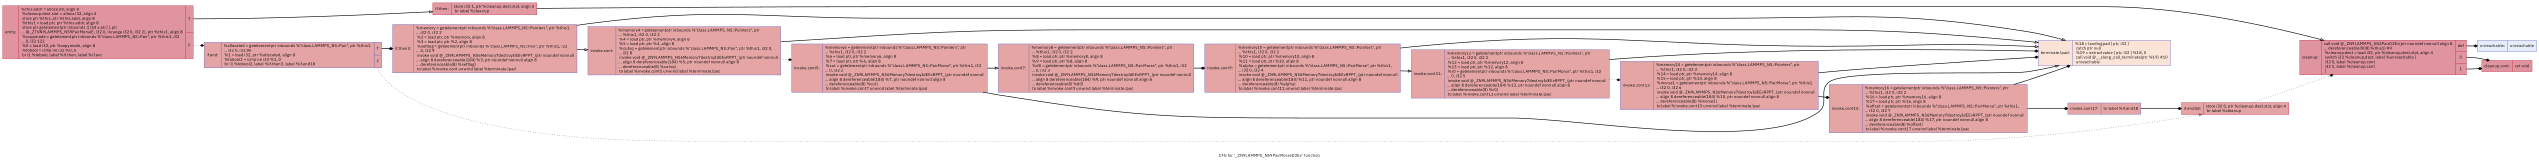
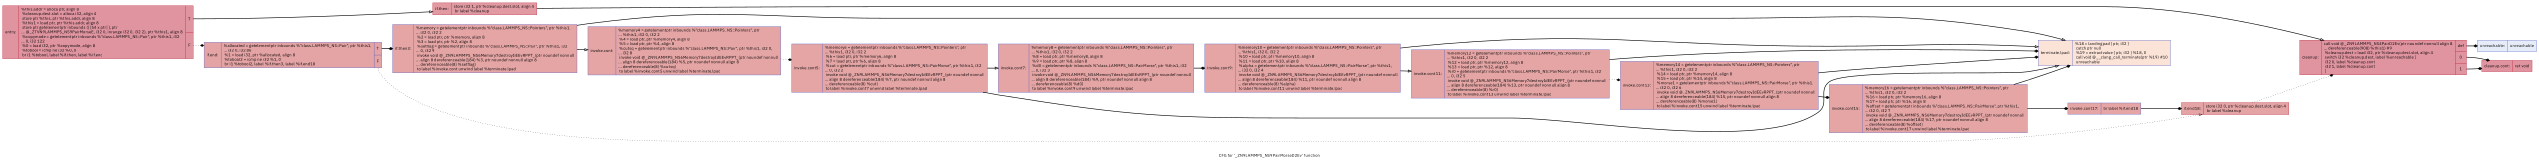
edge "invoke.cont:" -> "terminate.lpad:": removed
